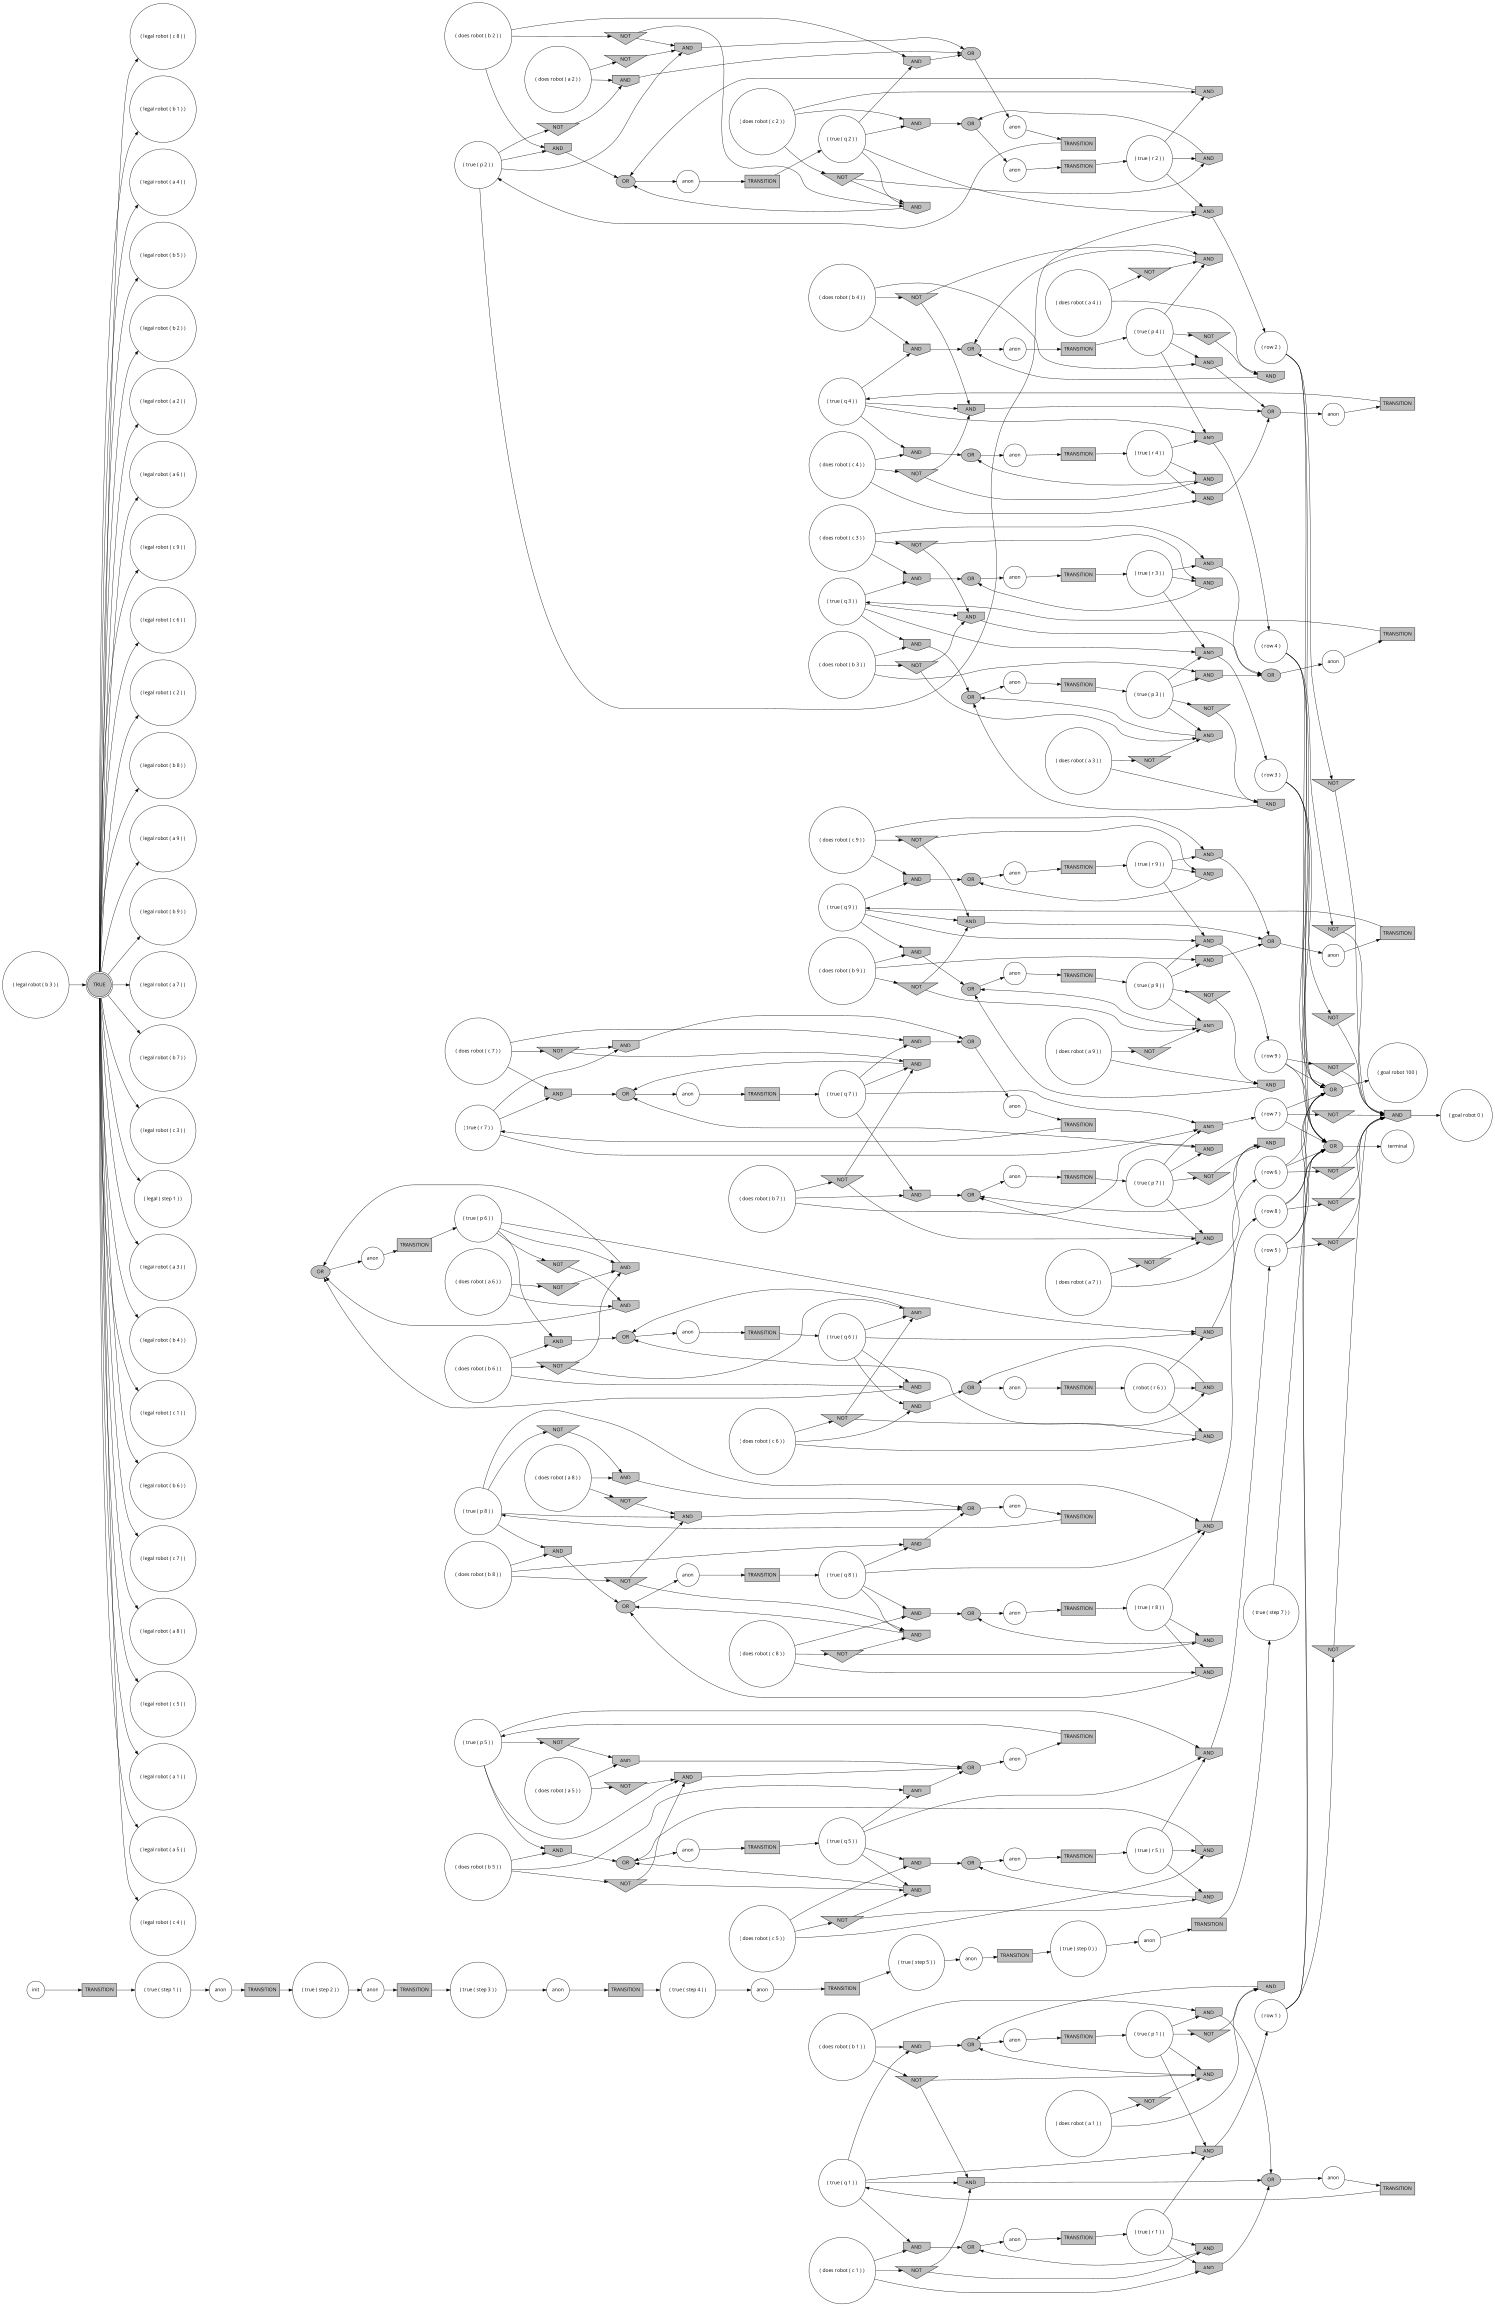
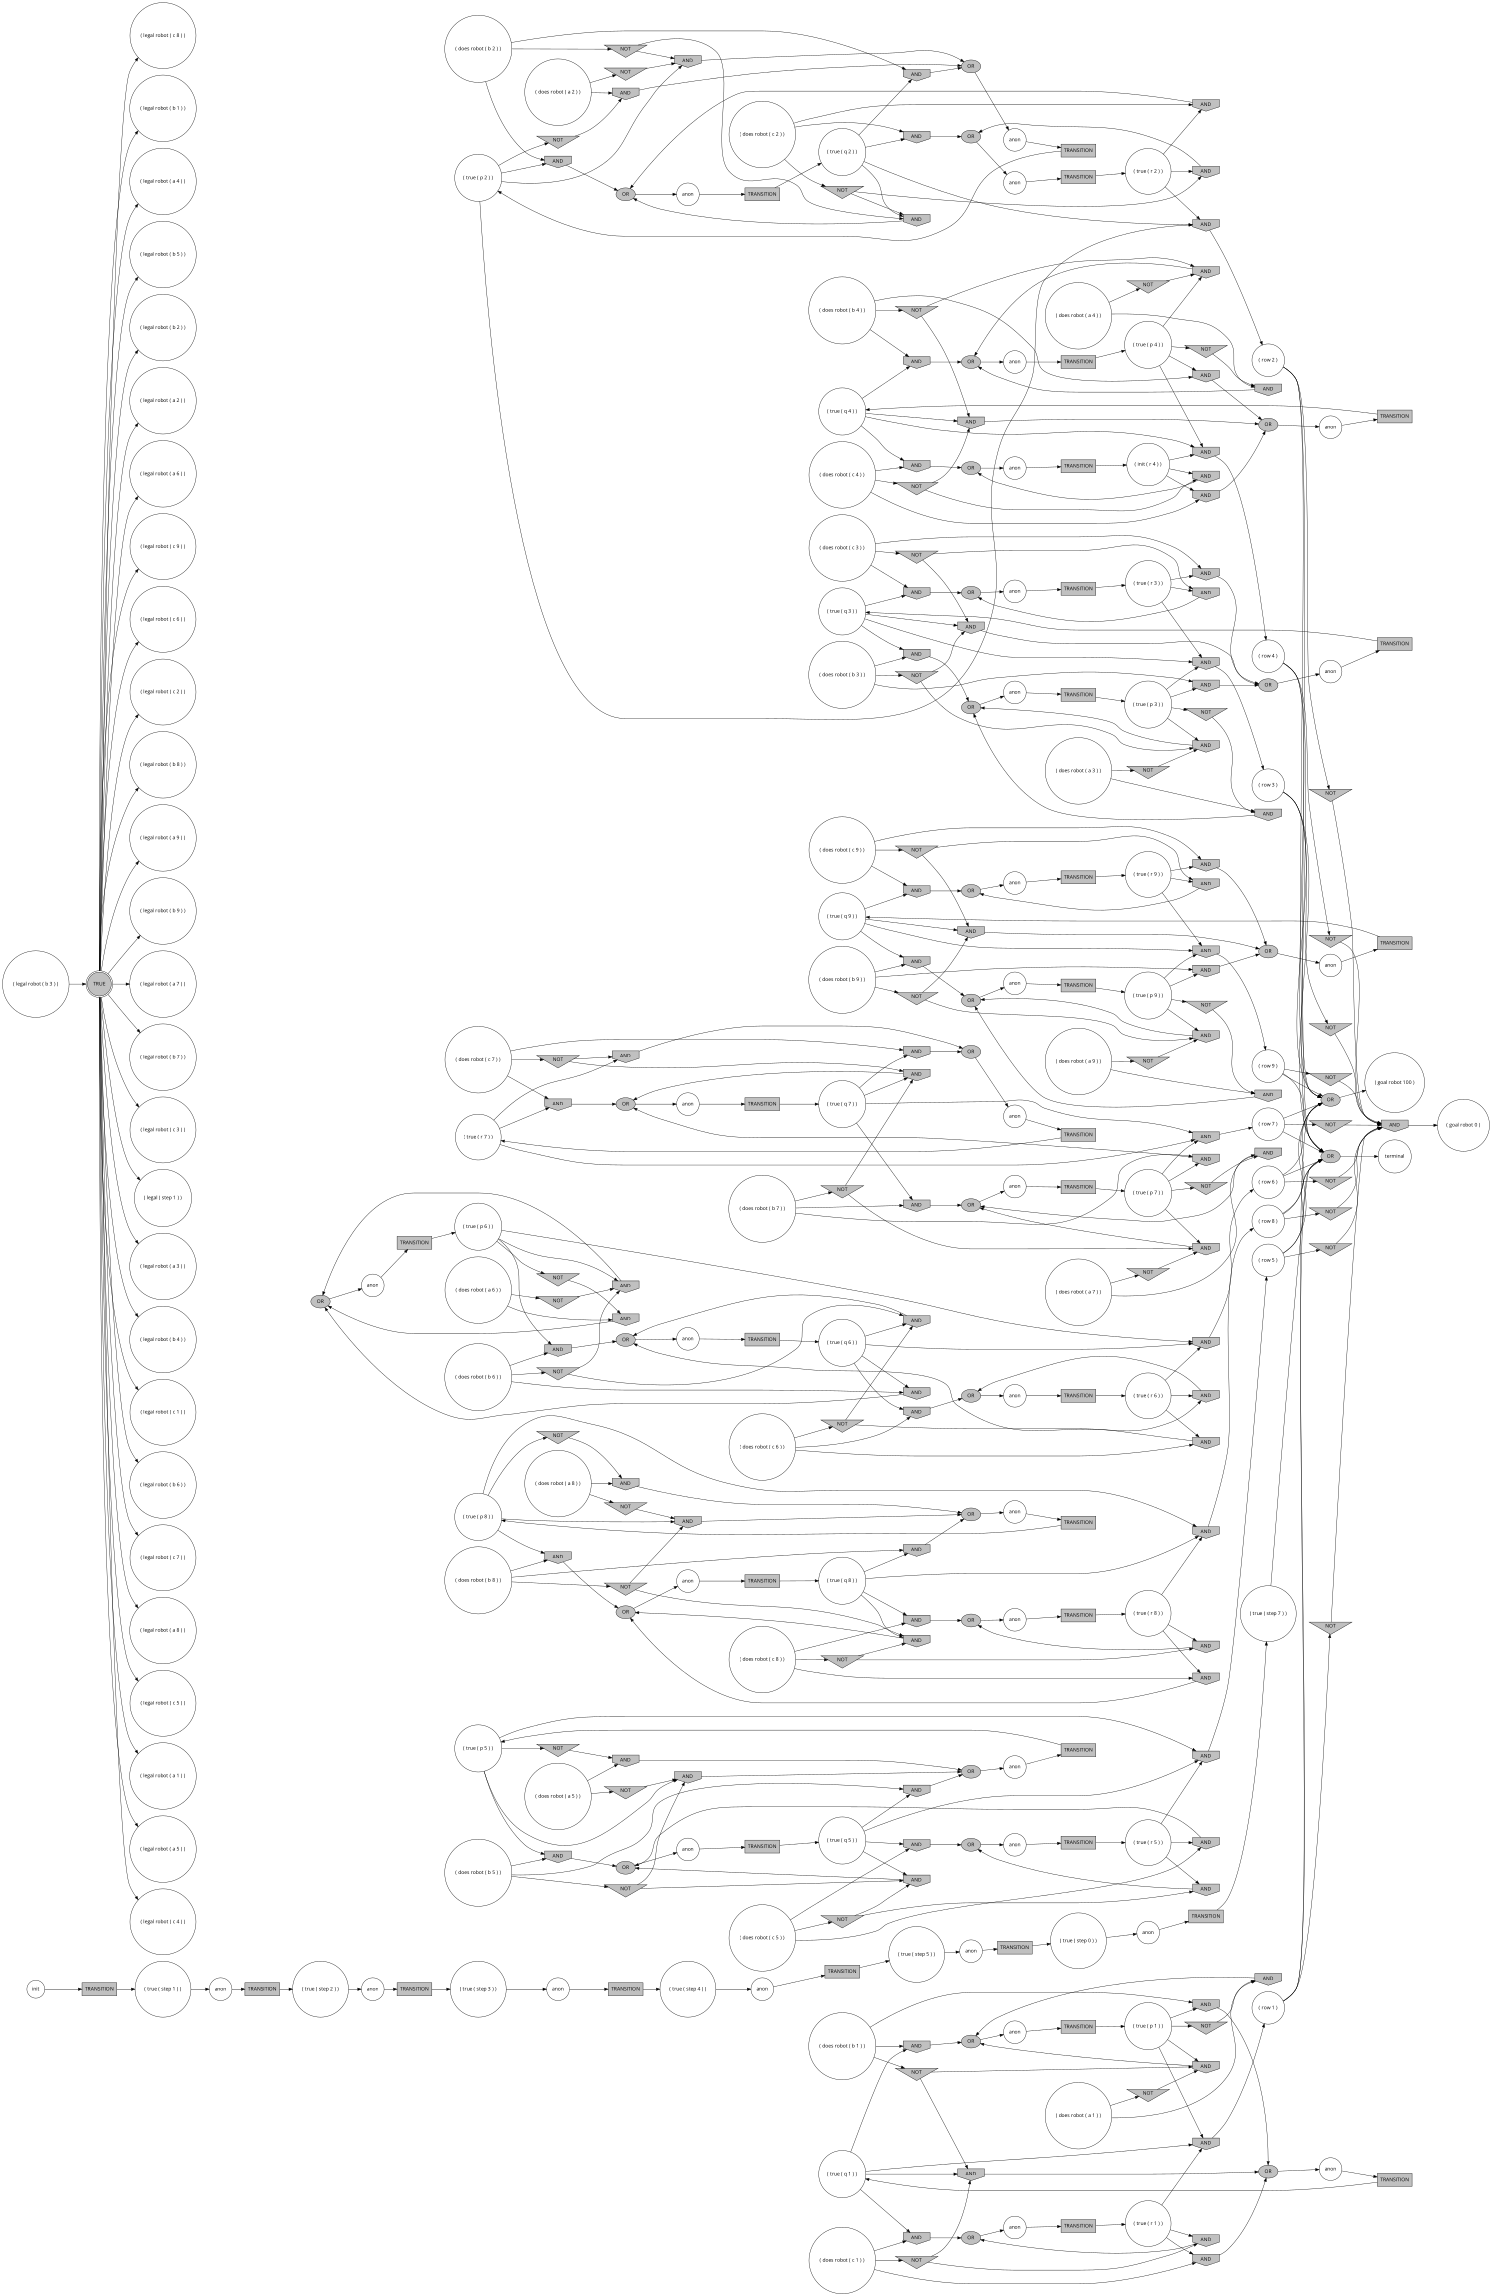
node "( true ( r 4 ) )": label "( true ( r 4 ) )" -> "( init ( r 4 ) )"
node "( robot ( r 6 ) )": label "( robot ( r 6 ) )" -> "( true ( r 6 ) )"
